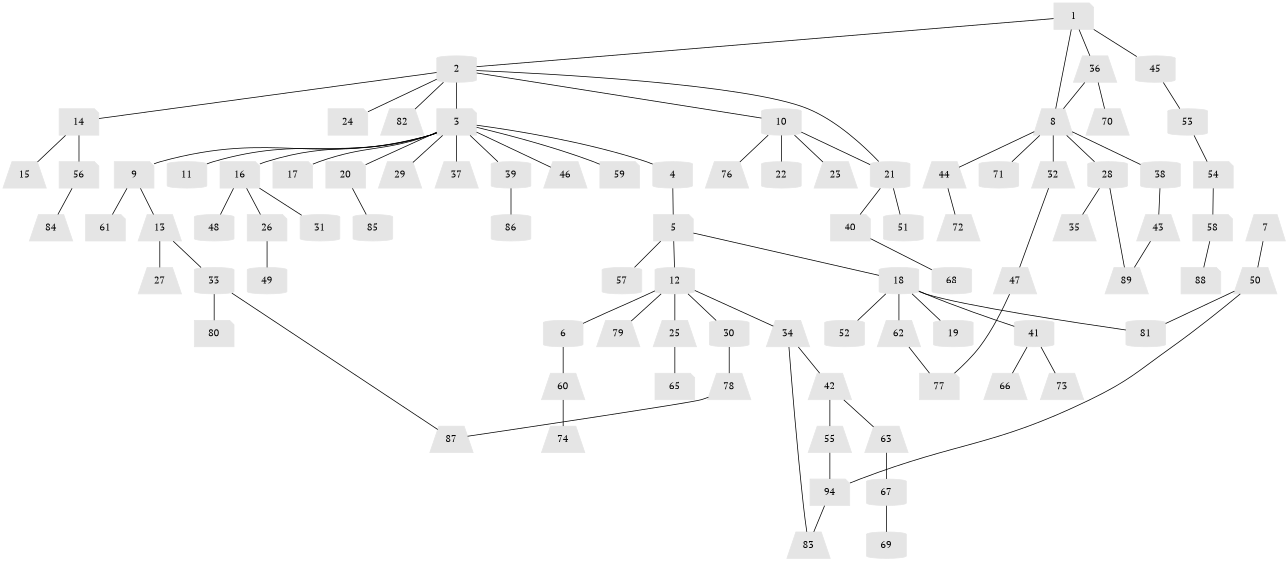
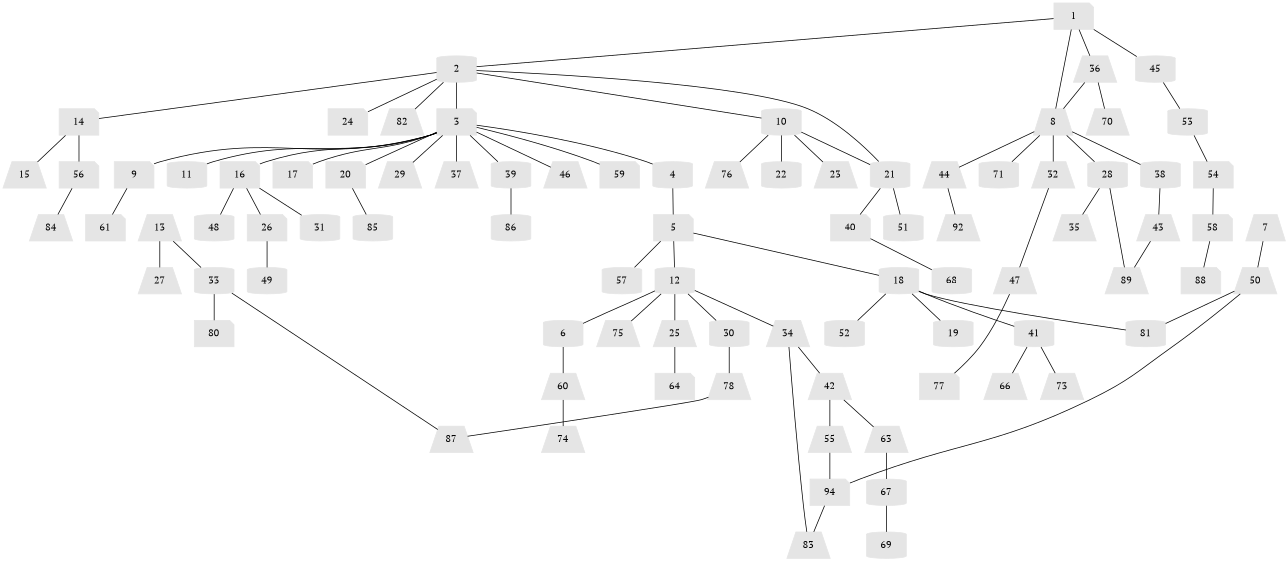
edge "9" -- "13": removed
node "72": label "72" -> "92"
node "79": label "79" -> "75"
node "62": removed
node "65": label "65" -> "64"
